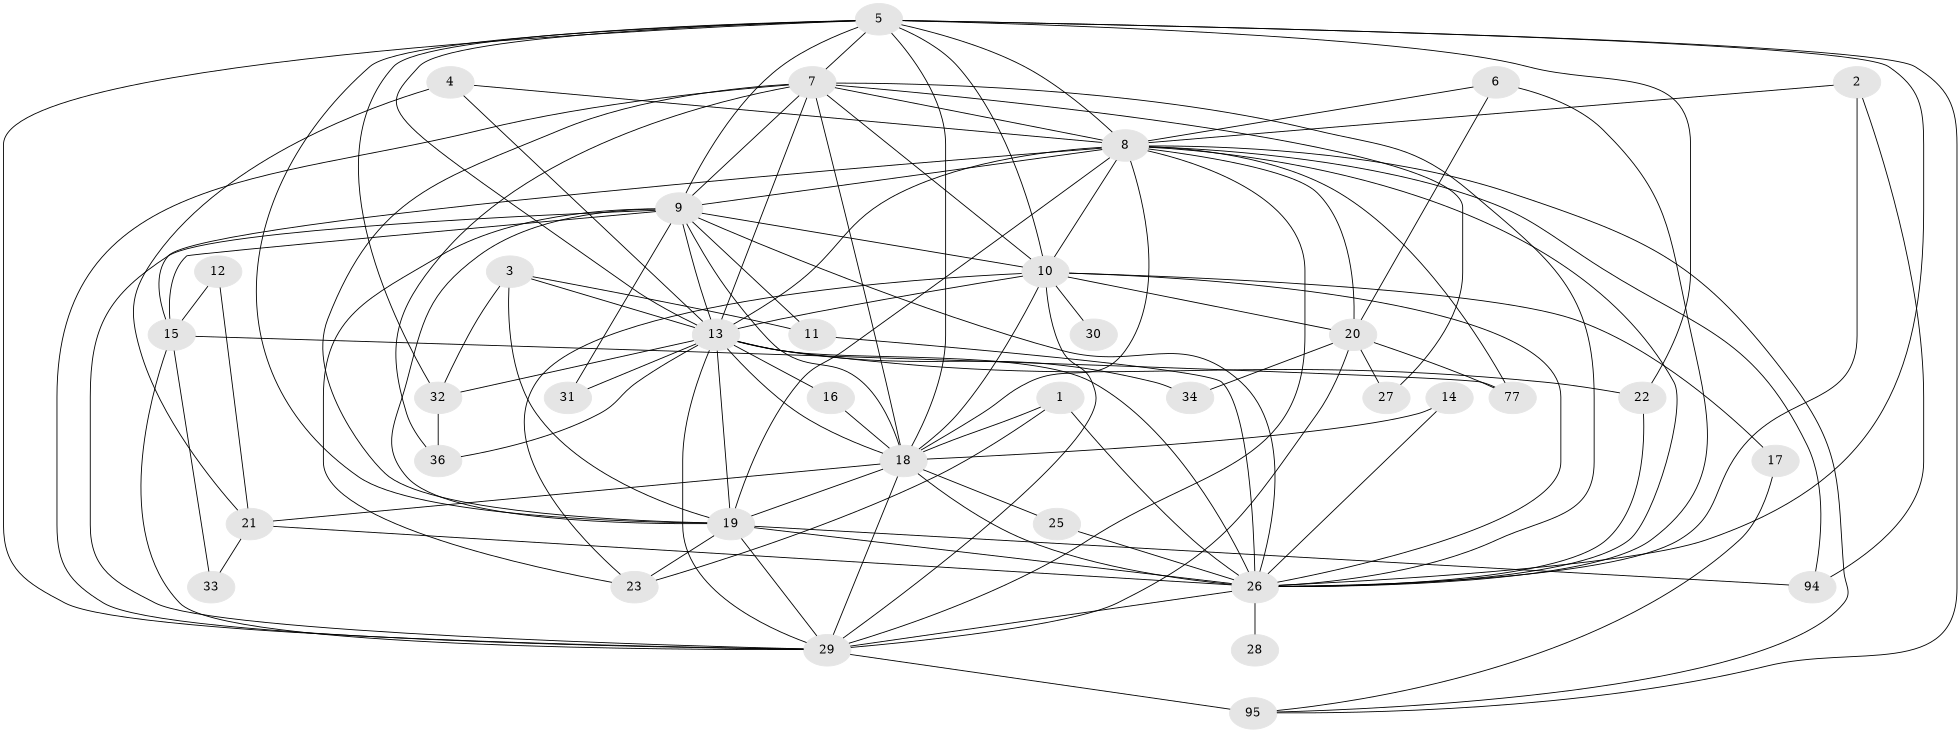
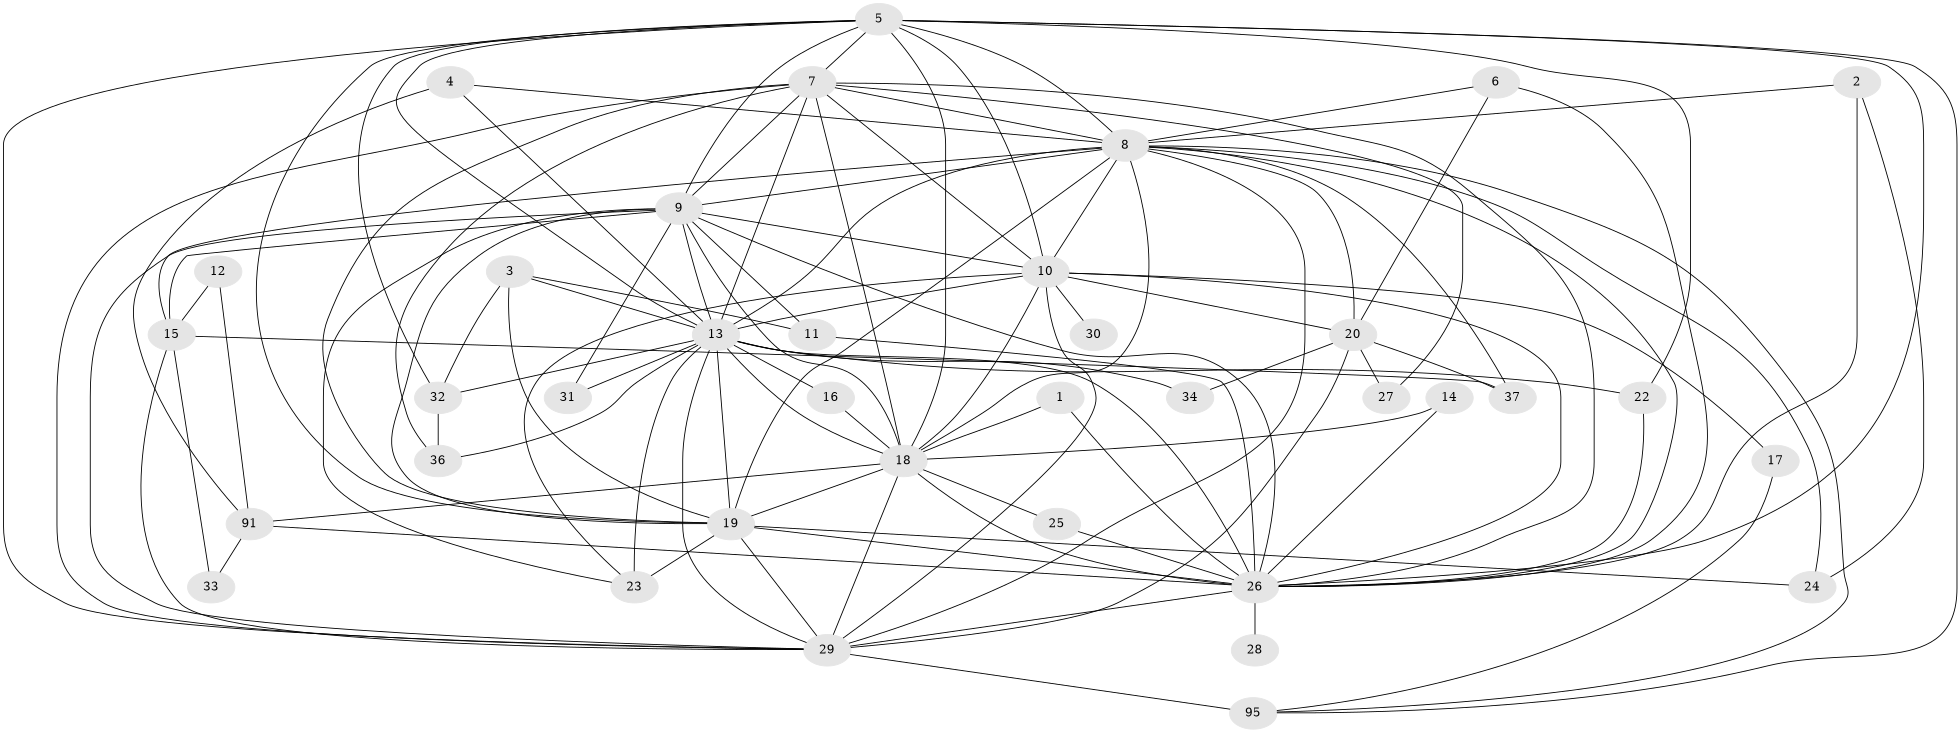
node "77": label "77" -> "37"
edge "1" -- "23": now "13" -- "23"
node "21": label "21" -> "91"
node "94": label "94" -> "24"
